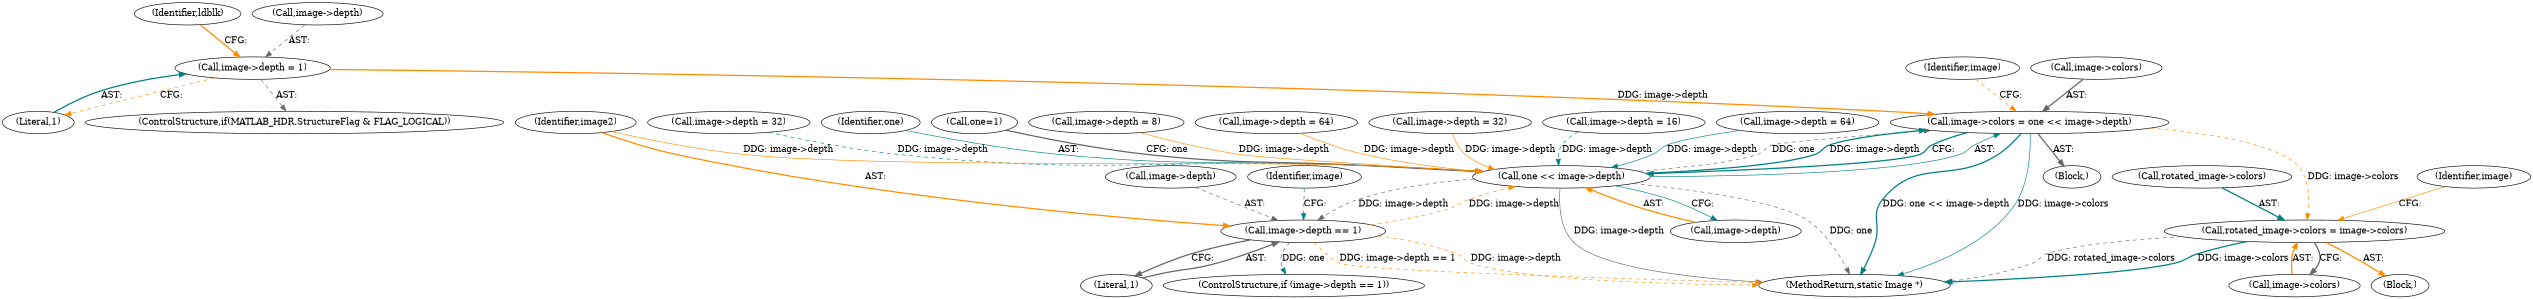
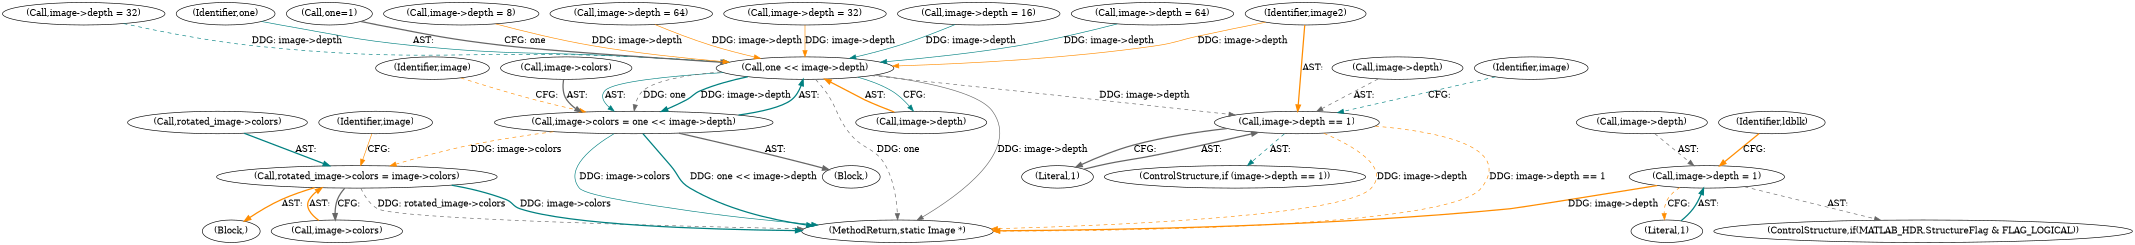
edge "(Call,image->depth = 1)" -> "(Call,image->colors = one << image->depth)": now "(Call,image->depth = 1)" -> "(MethodReturn,static Image *)"
edge "(Call,image->depth = 16)" -> "(Call,one << image->depth)": style dashed -> solid
edge "(Call,image->colors = one << image->depth)" -> "(Call,one << image->depth)": label "CFG: " -> "AST: "
edge "(Call,image->depth == 1)" -> "(Call,one << image->depth)": removed, label "DDG: image->depth"
edge "(Call,image->depth == 1)" -> "(ControlStructure,if (image->depth == 1))": label "DDG: one" -> "AST: "
